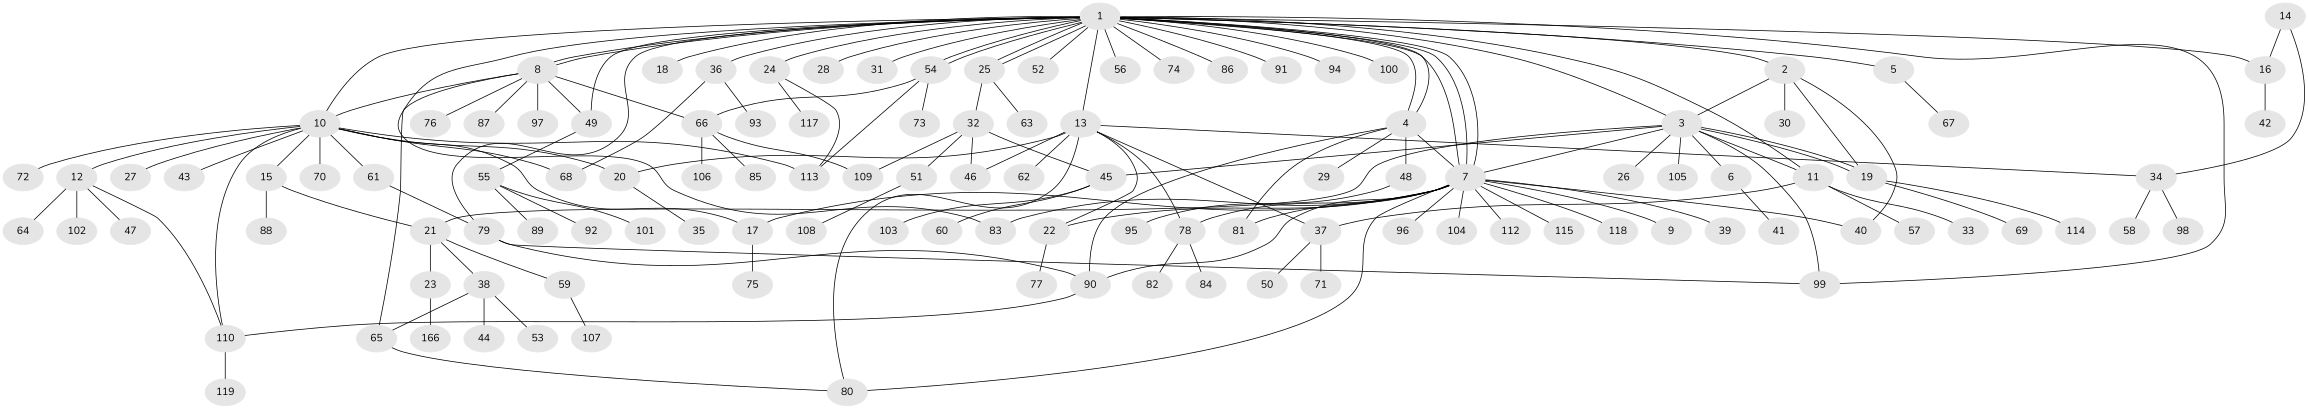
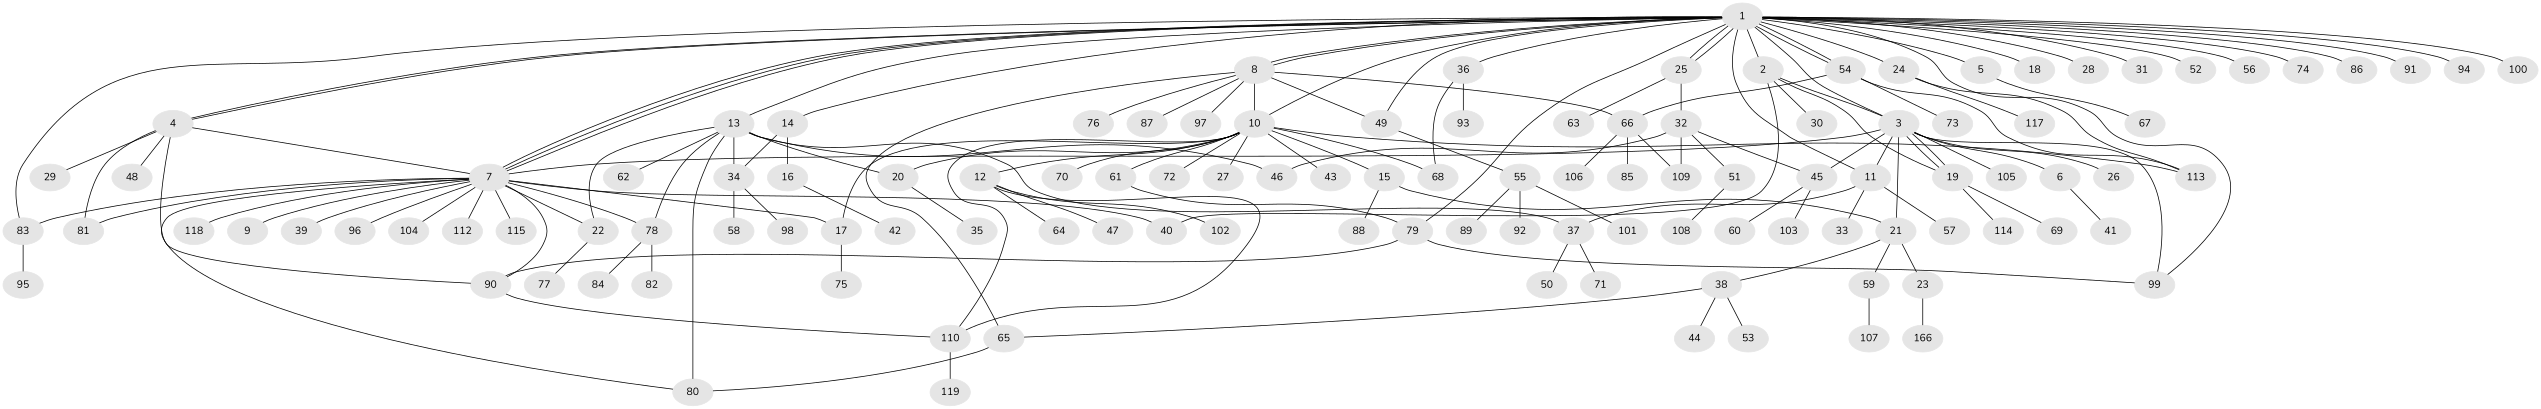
edge "1" -- "16": now "1" -- "14"
edge "48" -- "95": now "83" -- "95"
